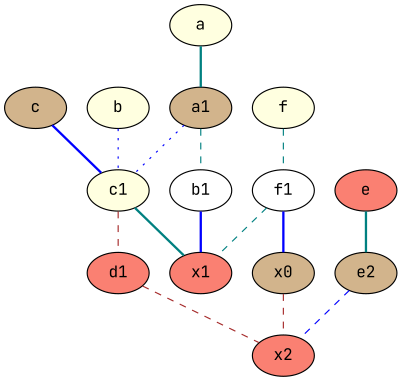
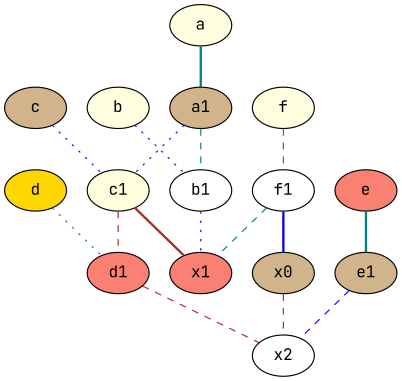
edge "c" -- "c1": style bold -> dotted
edge "b" -- "c1": now "b" -- "b1"
node "d": added
edge "c1" -- "x1": color teal -> brown
edge "b1" -- "x1": style bold -> dotted
node "e2": label "e2" -> "e1"
node "x2": fillcolor salmon -> white
